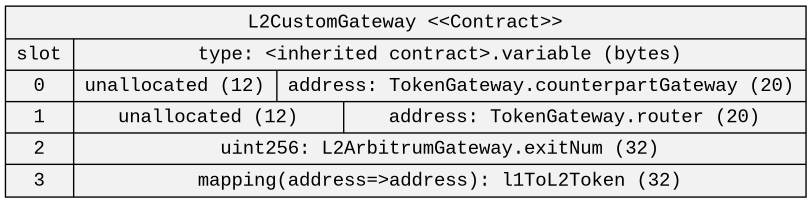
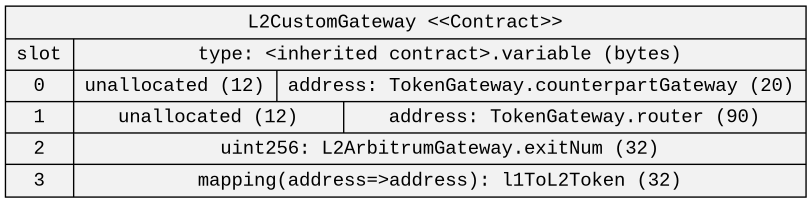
node "L2CustomGateway <<Contract>>": text "address: TokenGateway.router (20)" -> "address: TokenGateway.router (90)"
